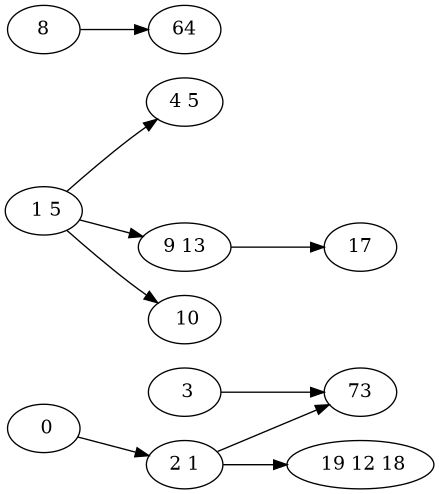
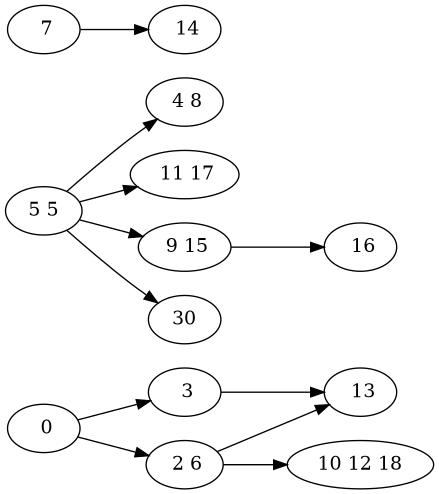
node "8": label "8" -> "7"
node "64": label "64" -> "14"
node "4 5": label "4 5" -> "4 8"
node "11 17": added
node "1 5": label "1 5" -> "5 5"
node "9 13": label "9 13" -> "9 15"
node "17": label "17" -> "16"
node "10": label "10" -> "30"
node "73": label "73" -> "13"
edge "0" -> "3": added
node "2 1": label "2 1" -> "2 6"
node "19 12 18": label "19 12 18" -> "10 12 18"
